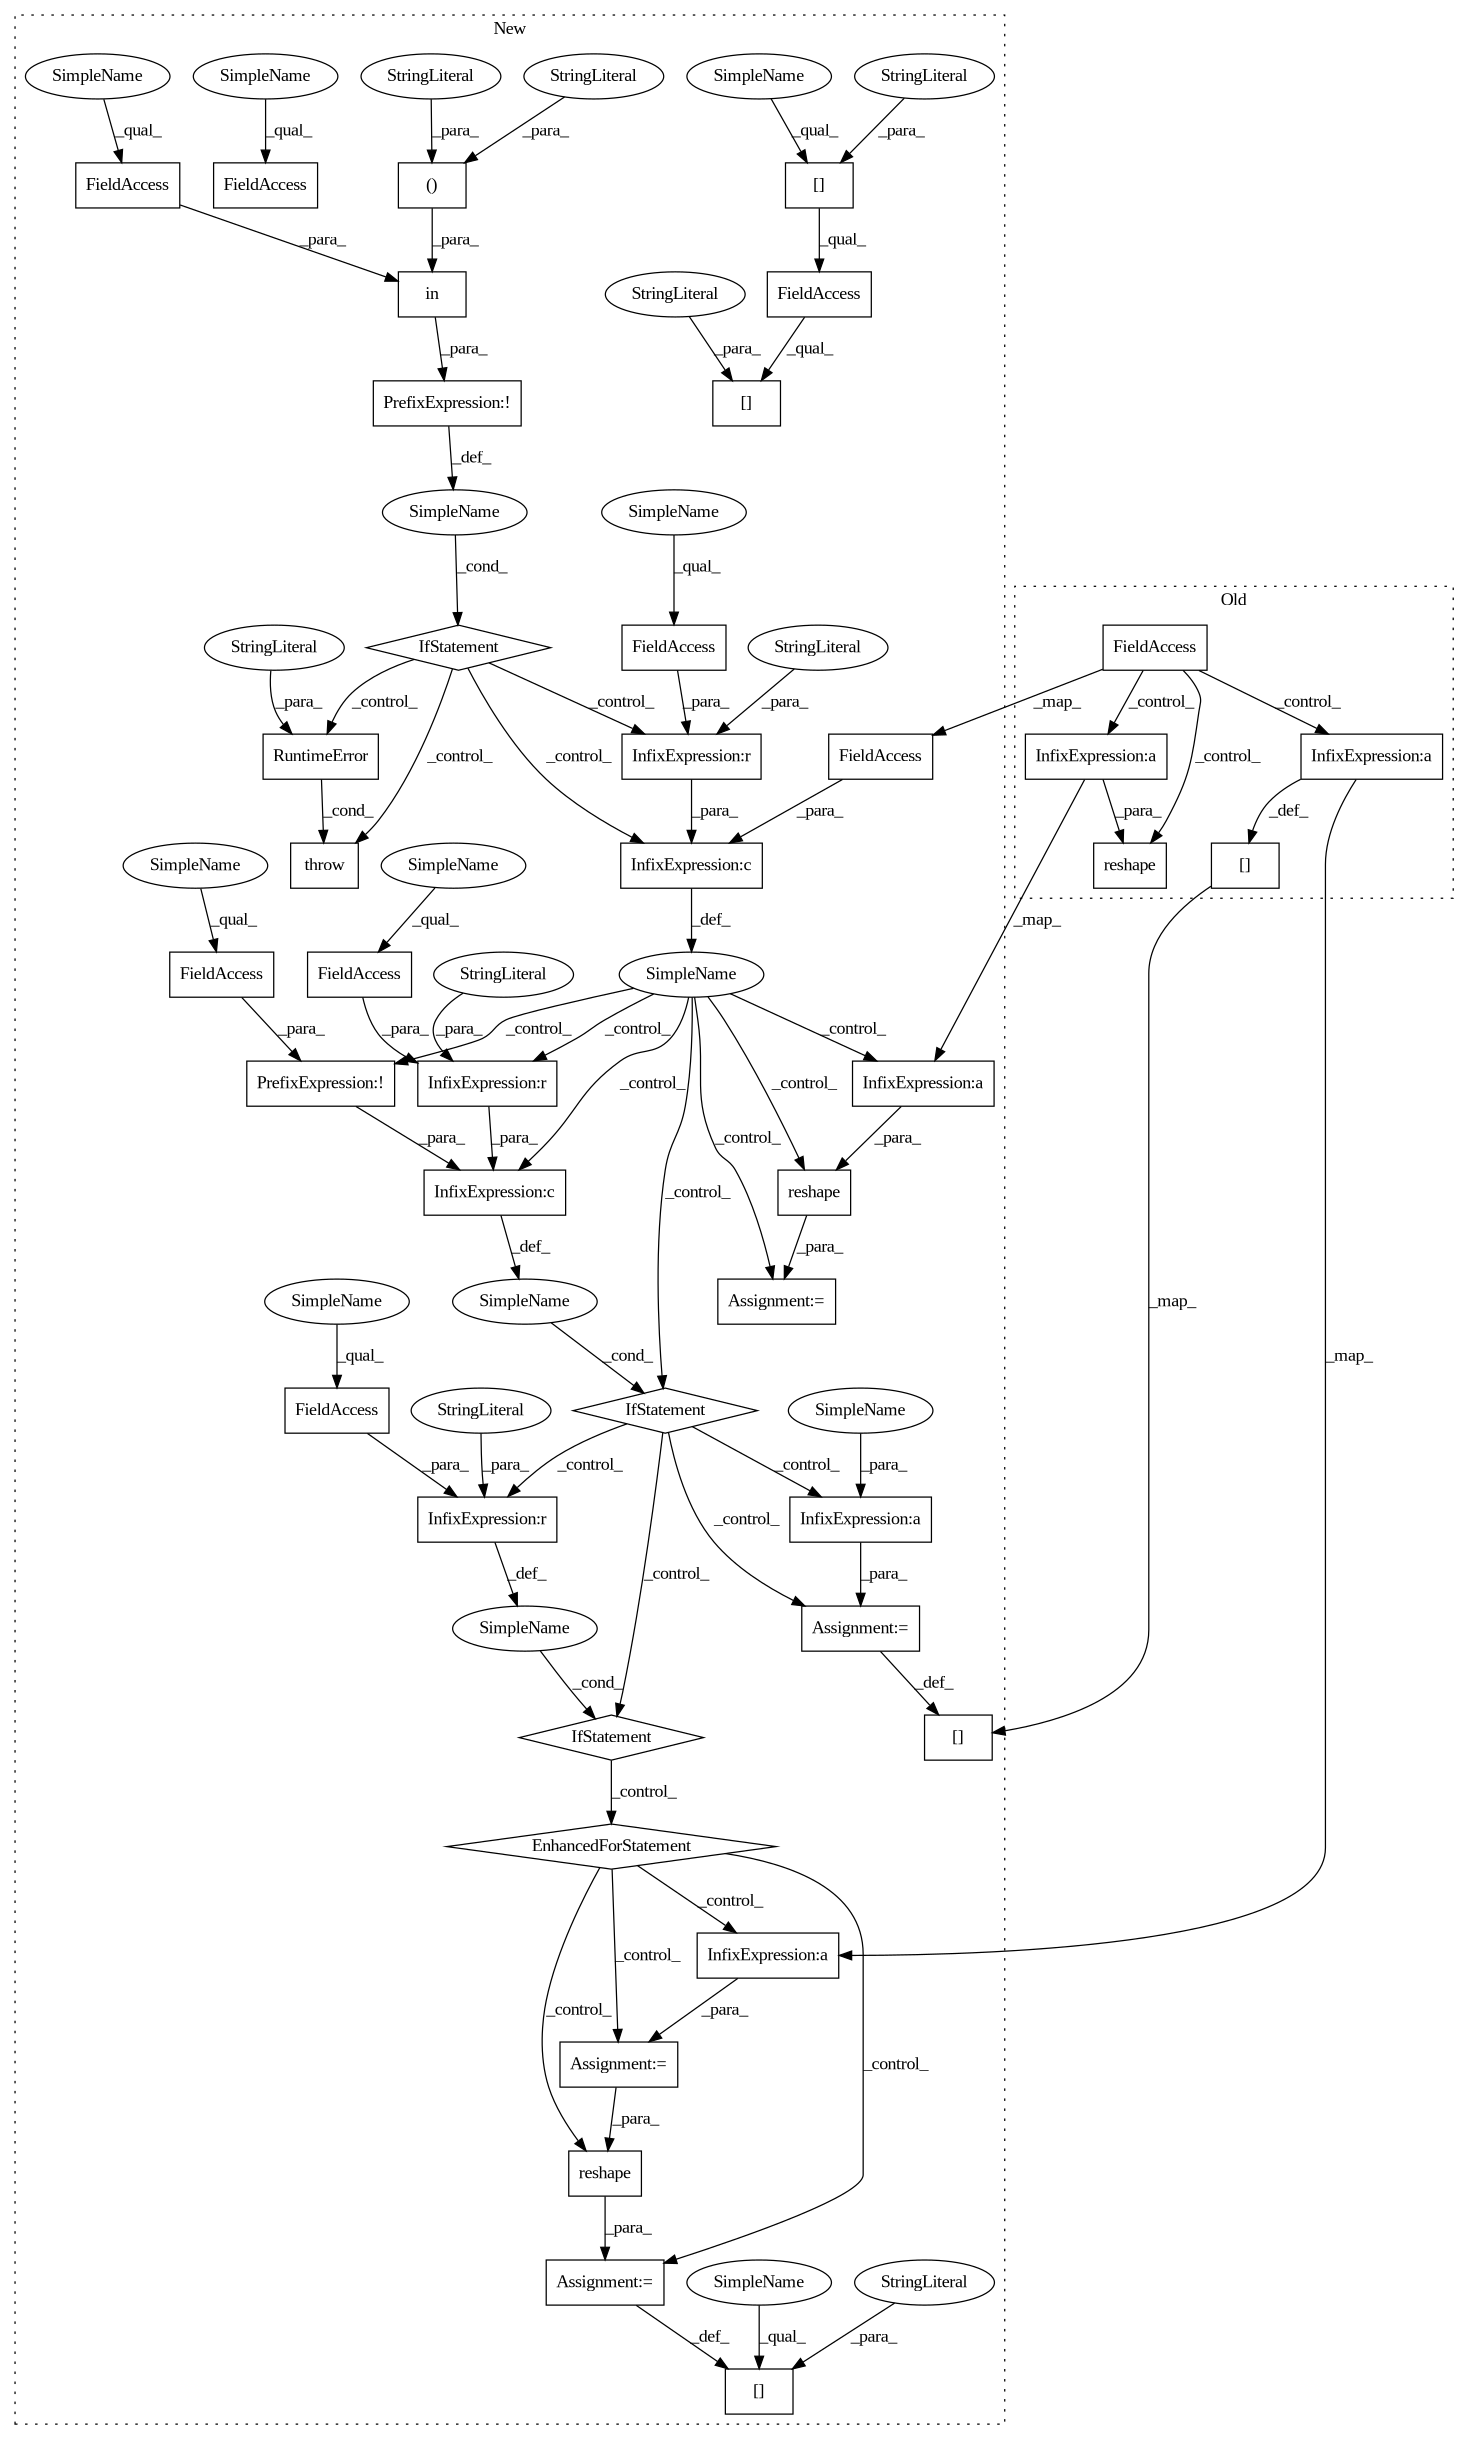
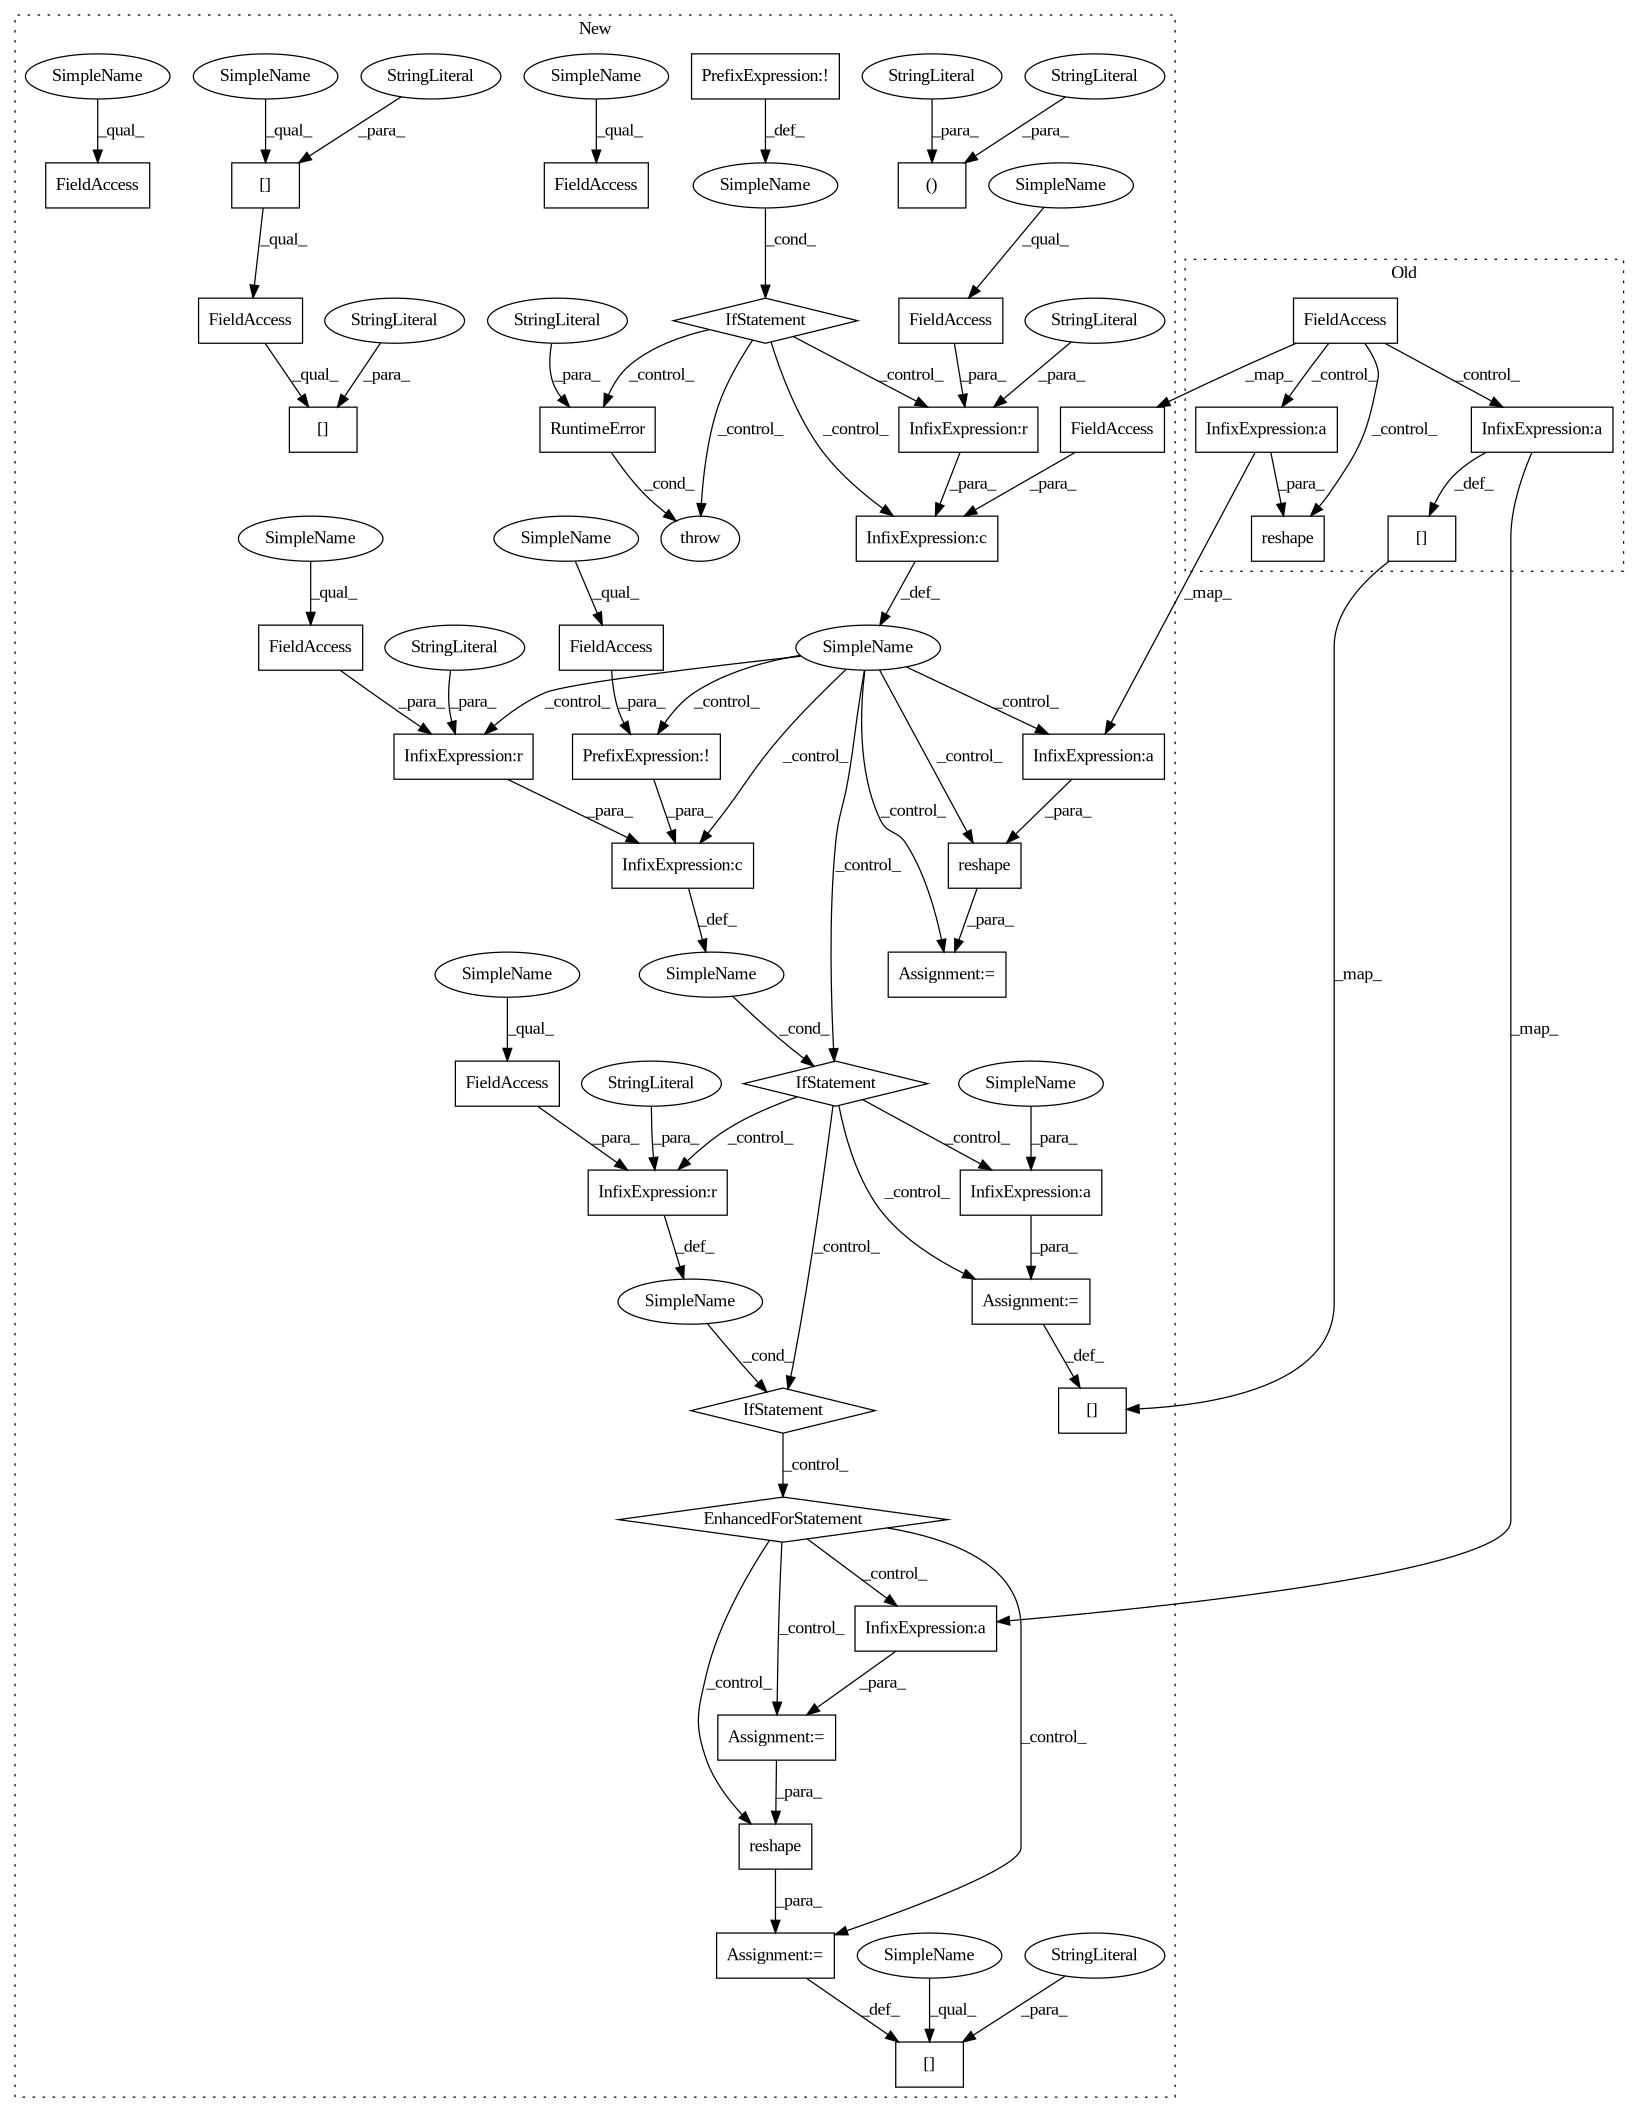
node "in": removed
node "throw": shape box -> ellipse
